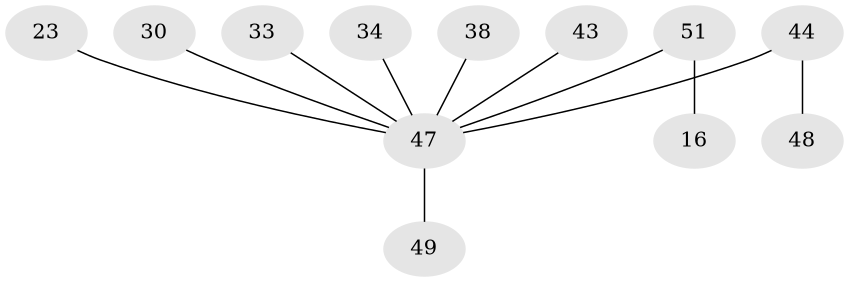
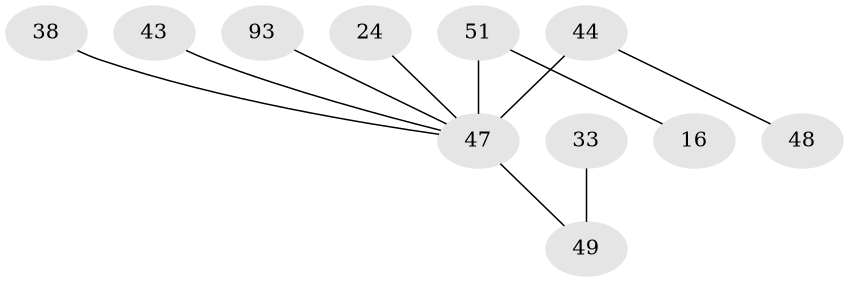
node "23": label "23" -> "93"
node "30": removed
node "34": label "34" -> "24"
edge "33" -- "47": now "33" -- "49"
